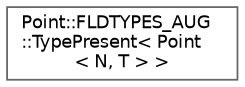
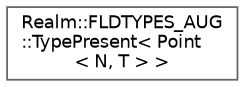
node "Point::FLDTYPES_AUG ::TypePresent< Point < N, T > >": label "Point::FLDTYPES_AUG ::TypePresent< Point < N, T > >" -> "Realm::FLDTYPES_AUG ::TypePresent< Point < N, T > >"
